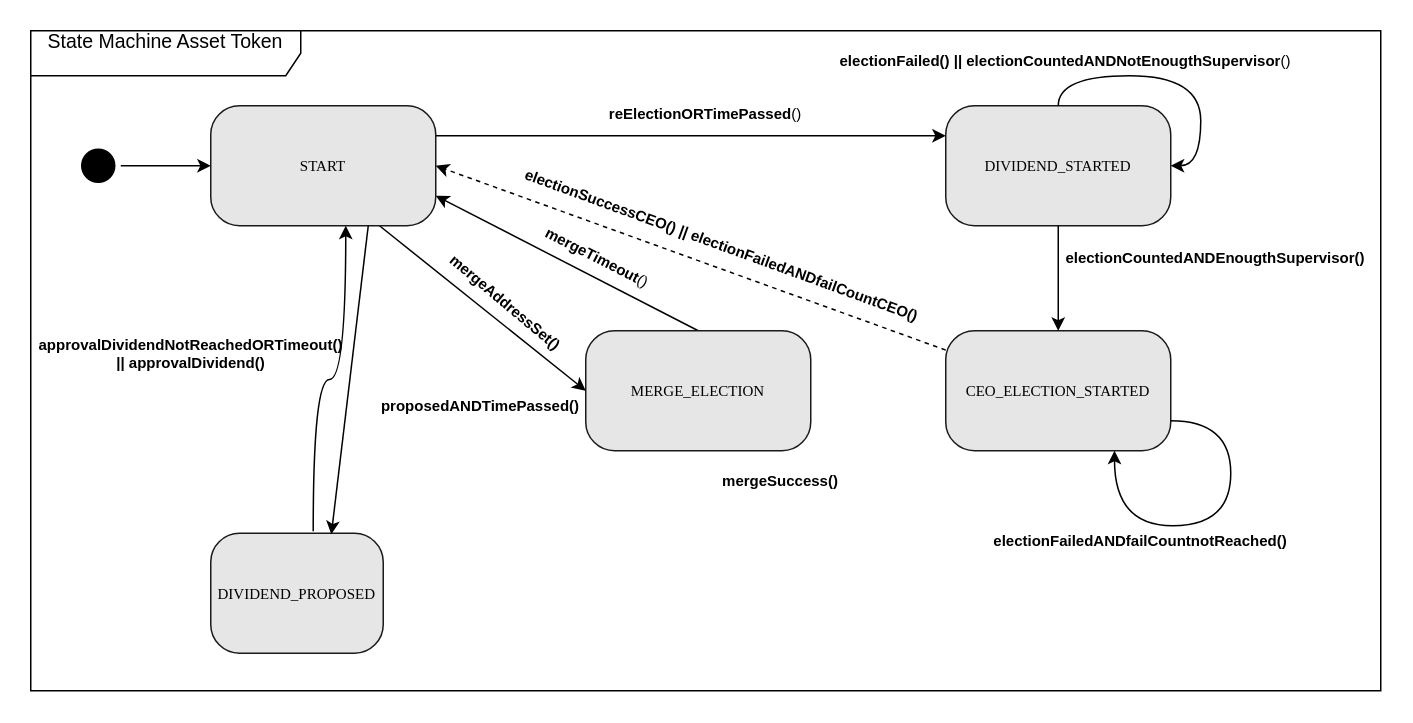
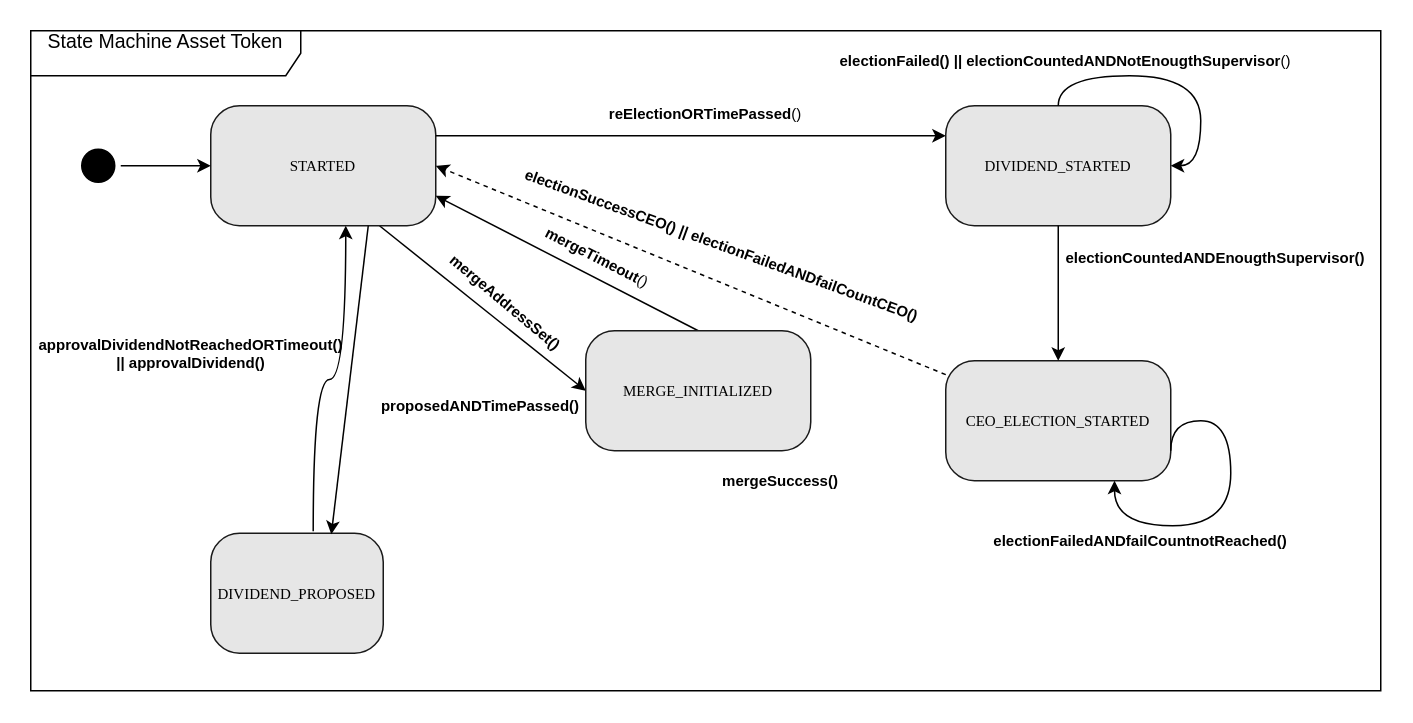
node "START": label "START" -> "STARTED"
node "MERGE_ELECTION": label "MERGE_ELECTION" -> "MERGE_INITIALIZED"
node "CEO_ELECTION_STARTED": moved (1058, 391) -> (1058, 421)
